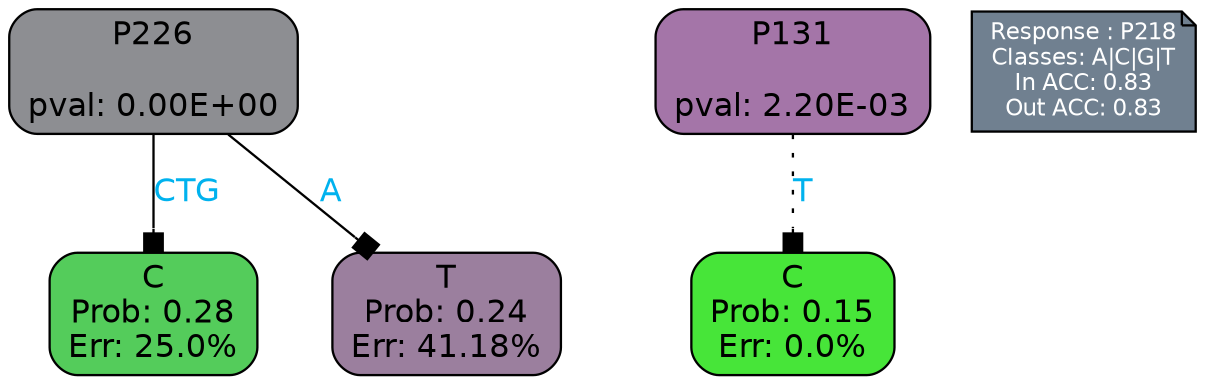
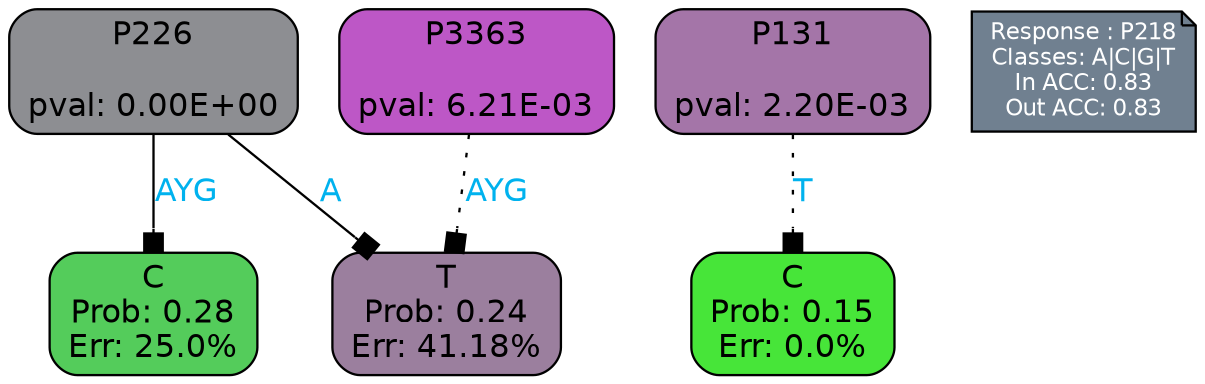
node "P3363 pval: 6.21E-03": added
edge "P226 pval: 0.00E+00" -> "C Prob: 0.28 Err: 25.0%": label "CTG" -> "AYG"
